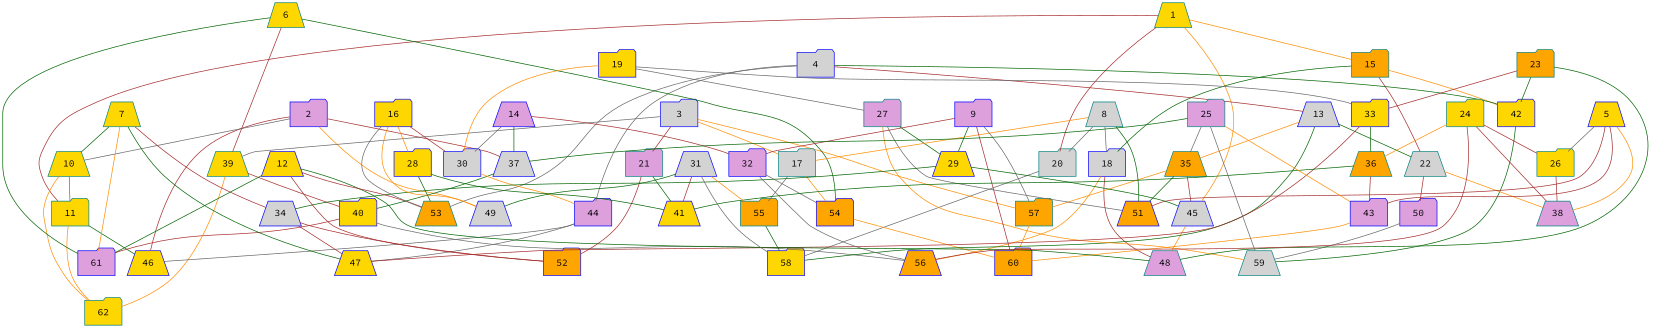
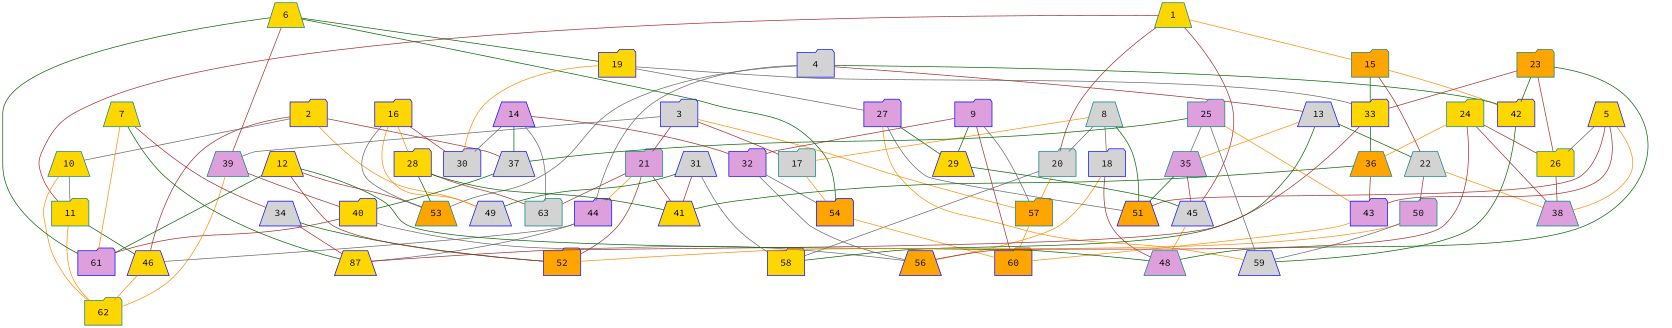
edge "6" -- "19": added
edge "15" -- "18": now "15" -- "33"
edge "1" -- "45": color darkorange -> brown
node "2": fillcolor plum -> gold
node "27": color teal -> blue
edge "23" -- "26": added
edge "3" -- "17": color darkorange -> brown
edge "7" -- "10": removed
node "39": fillcolor gold -> plum
node "35": fillcolor orange -> plum
edge "29" -- "34": removed
edge "35" -- "57": now "20" -- "57"
edge "30" -- "44": now "21" -- "44"
edge "21" -- "41": color darkgreen -> brown
node "63": added
node "55": removed
node "50": color blue -> teal
edge "34" -- "52": color brown -> darkgreen
edge "50" -- "52": added
node "47": label "47" -> "87"
node "59": color teal -> blue
edge "46" -- "62": added
